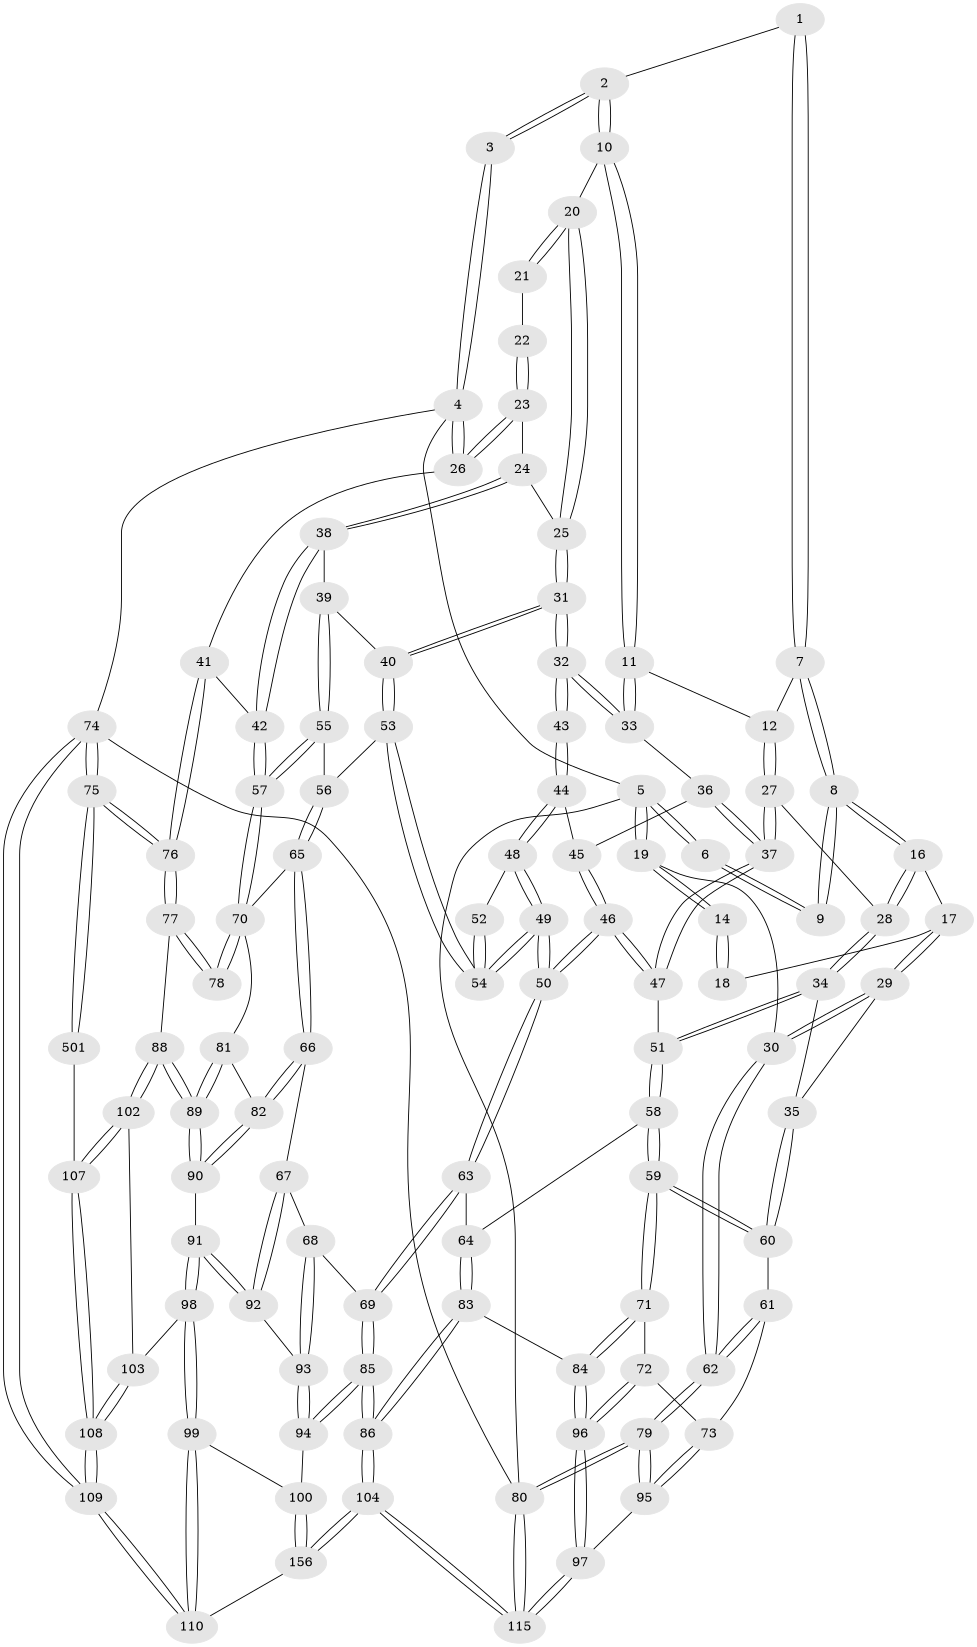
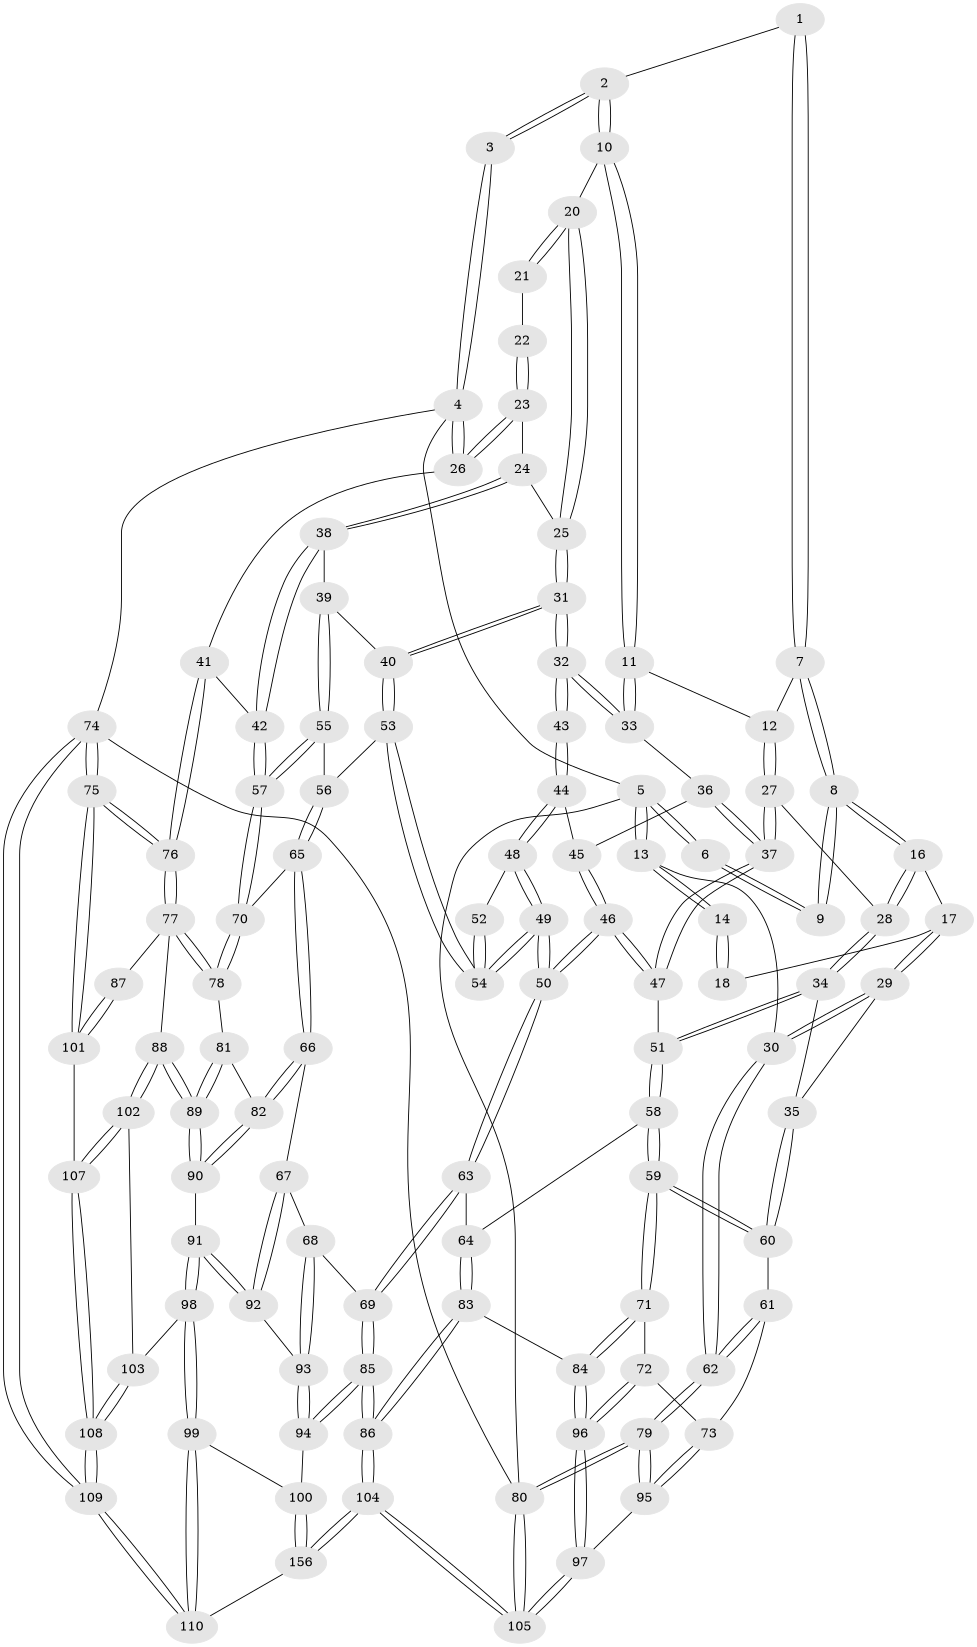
node "19": label "19" -> "13"
node "87": added
edge "70" -- "81": now "78" -- "81"
node "501": label "501" -> "101"
node "115": label "115" -> "105"
